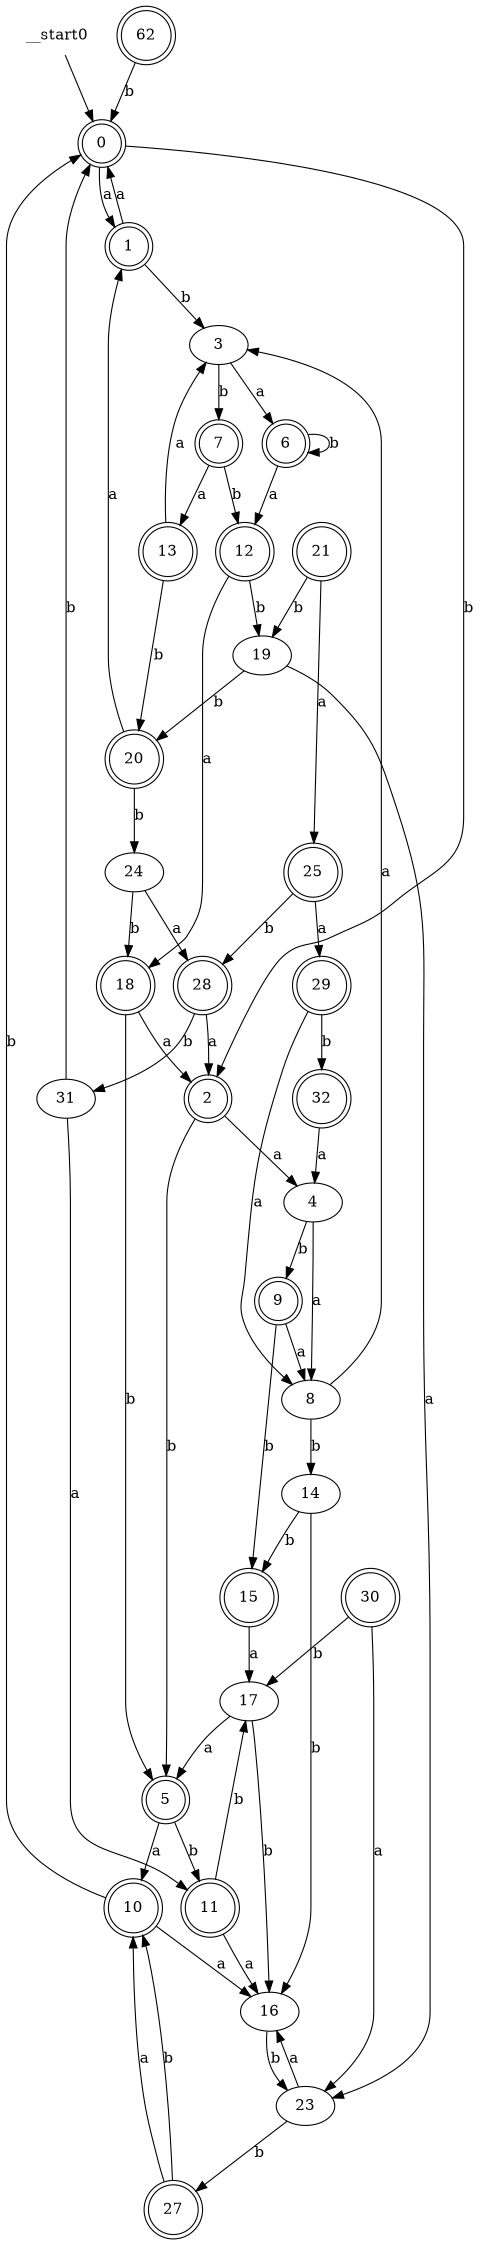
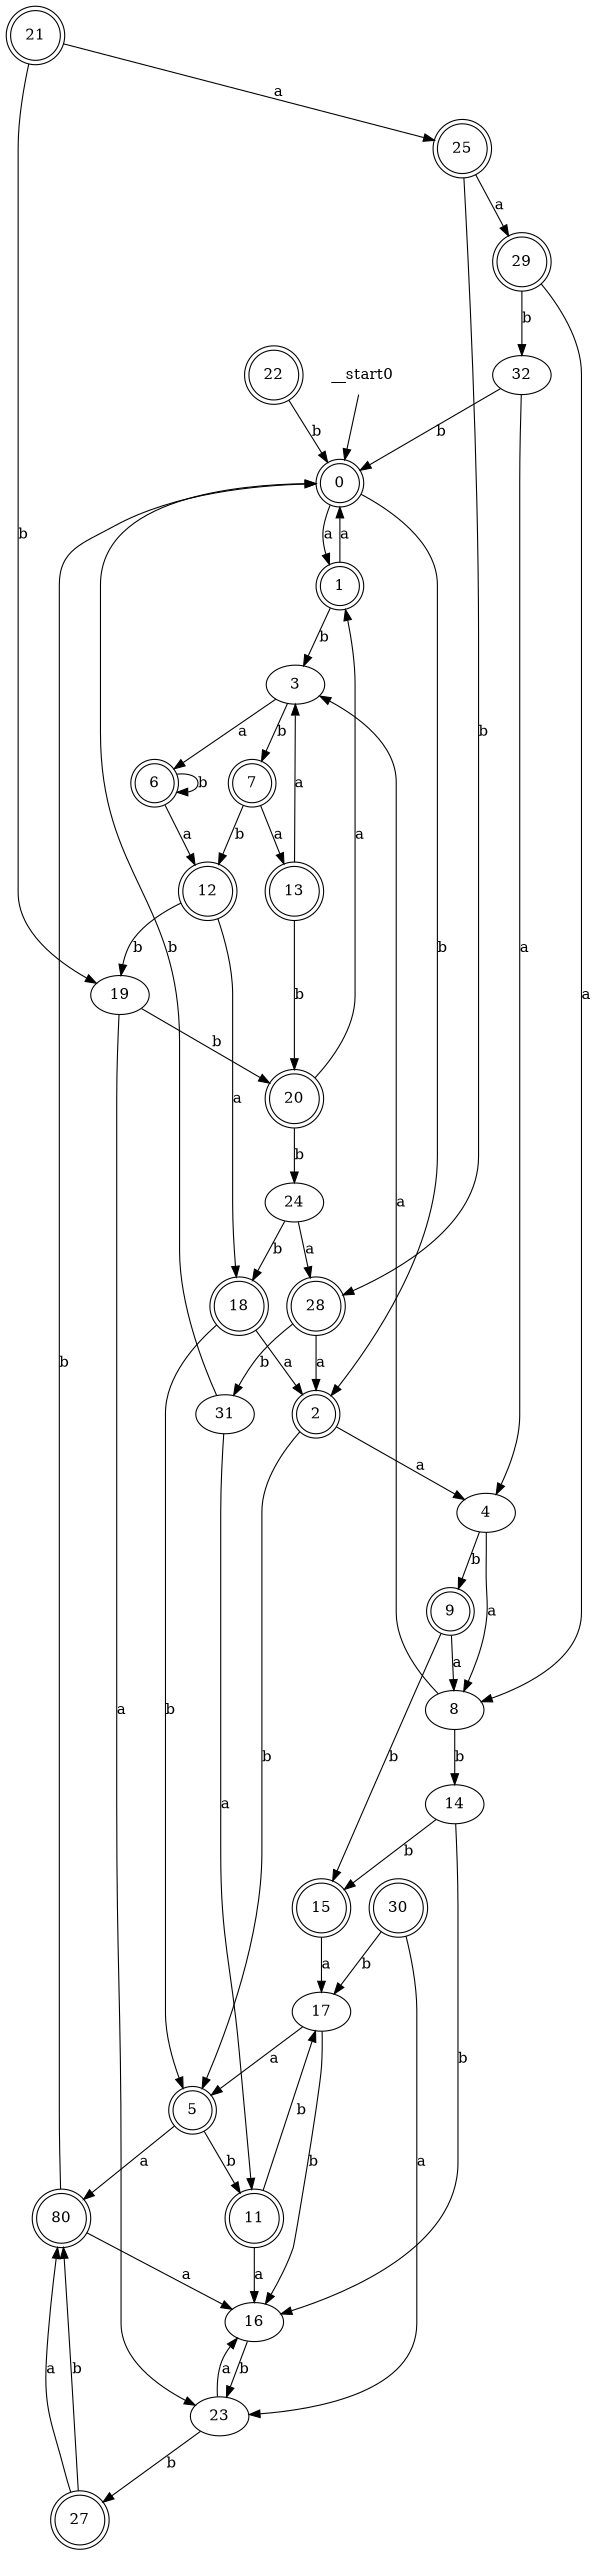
node "62": label "62" -> "22"
edge "32" -> "0": added, label "b"
node "32": shape doublecircle -> ellipse
node "10": label "10" -> "80"
